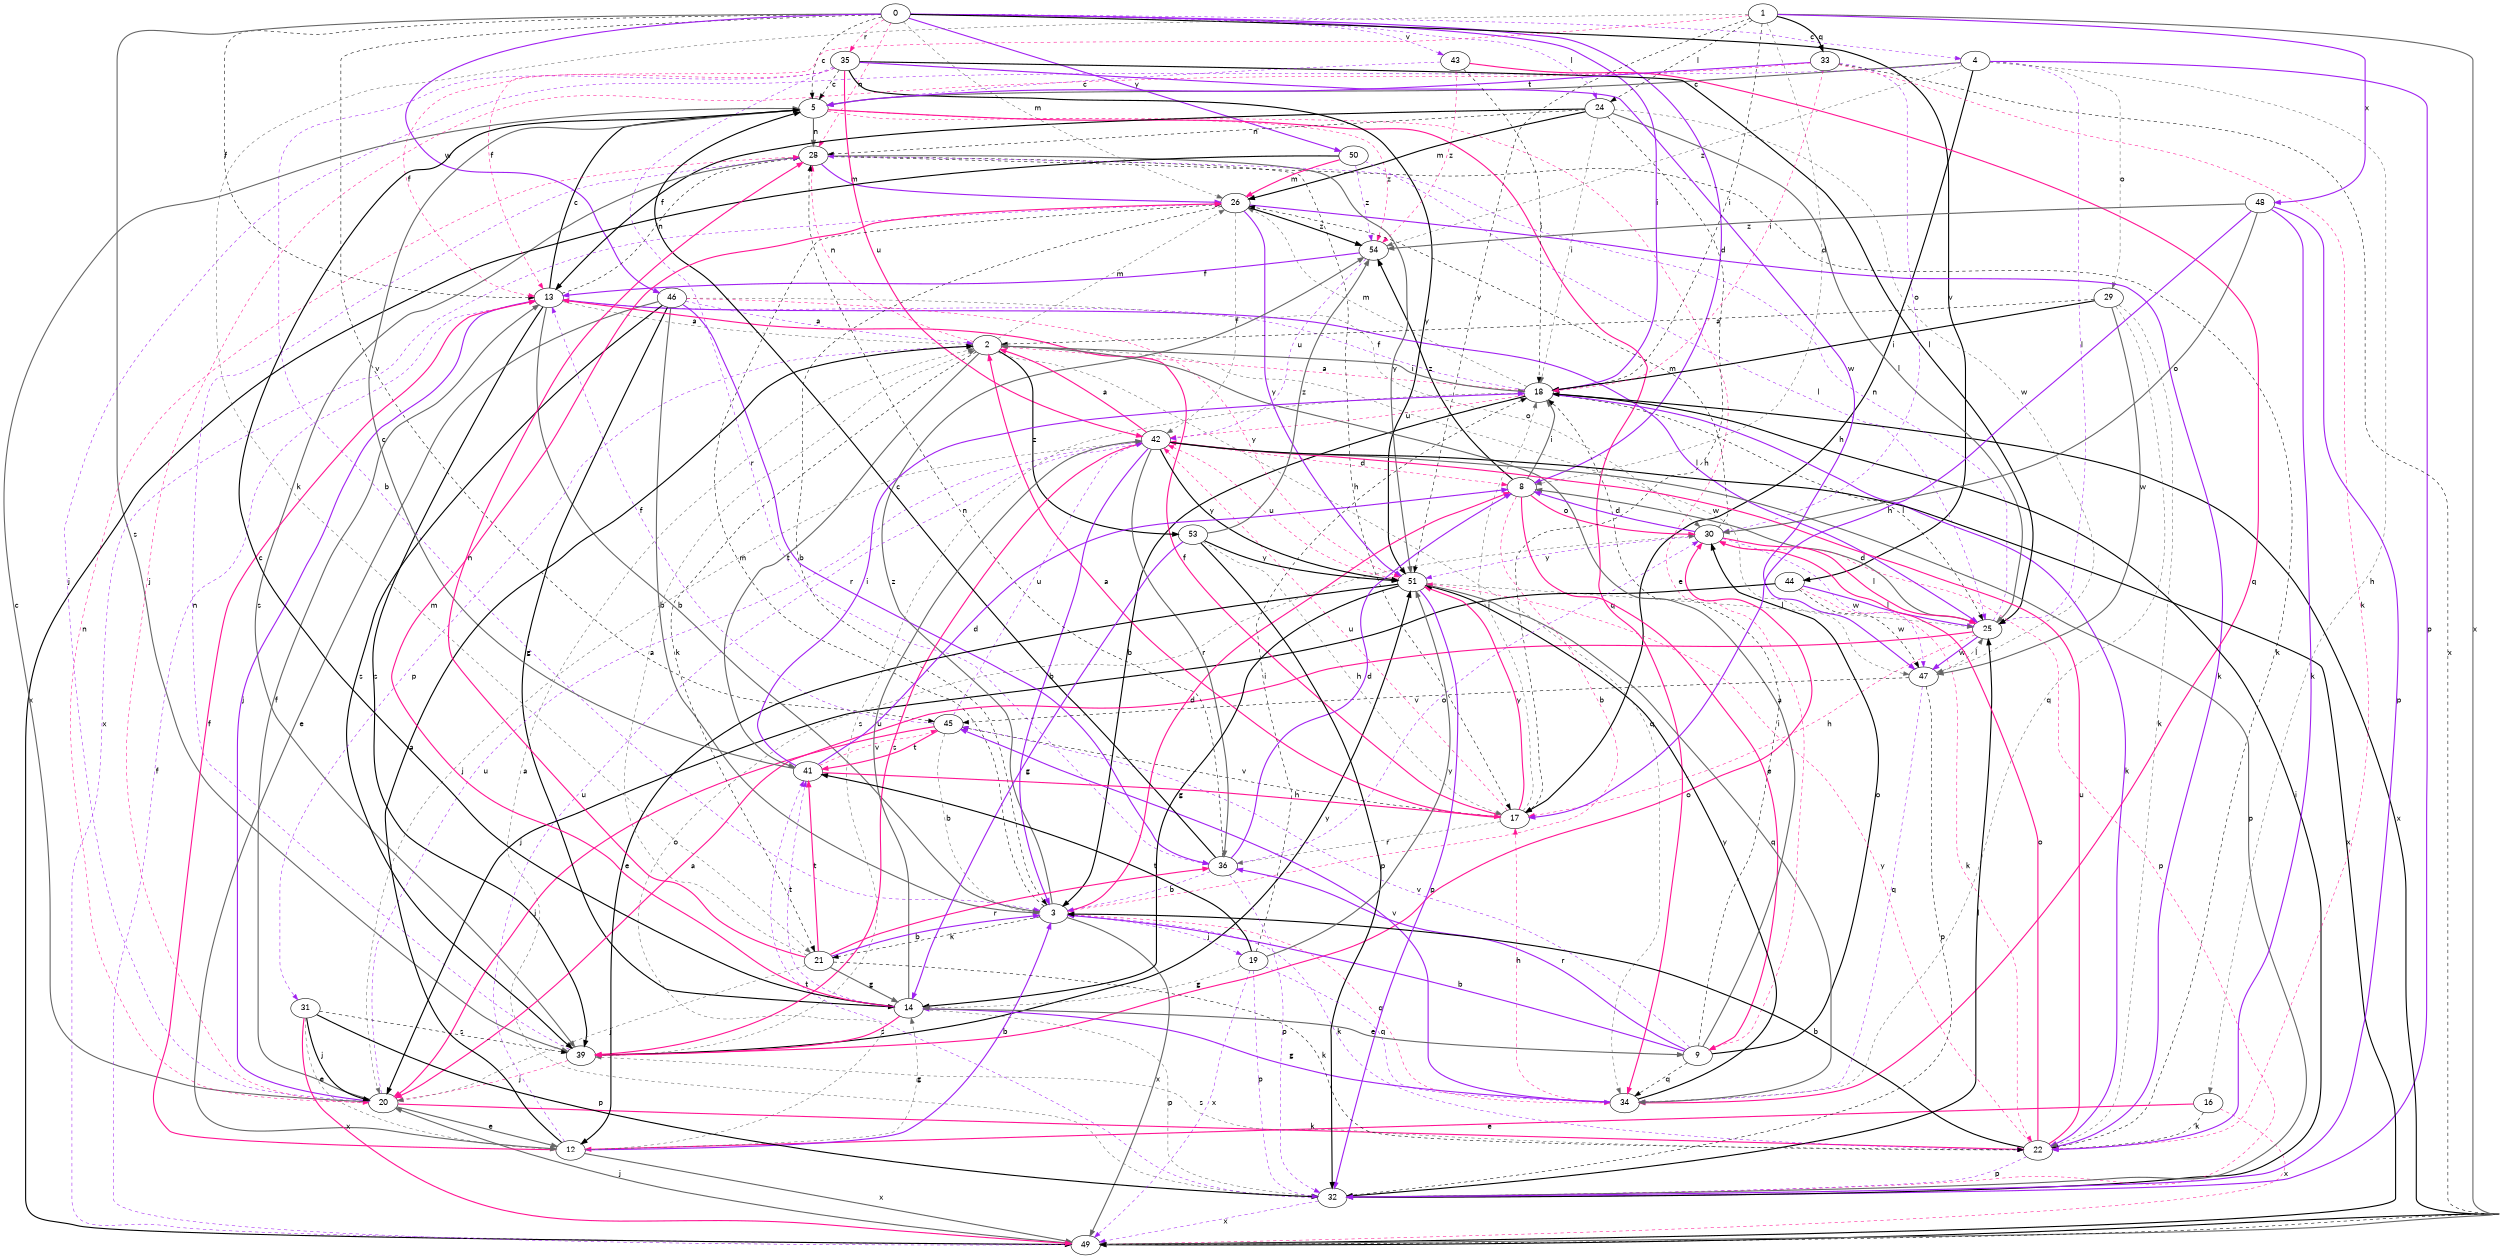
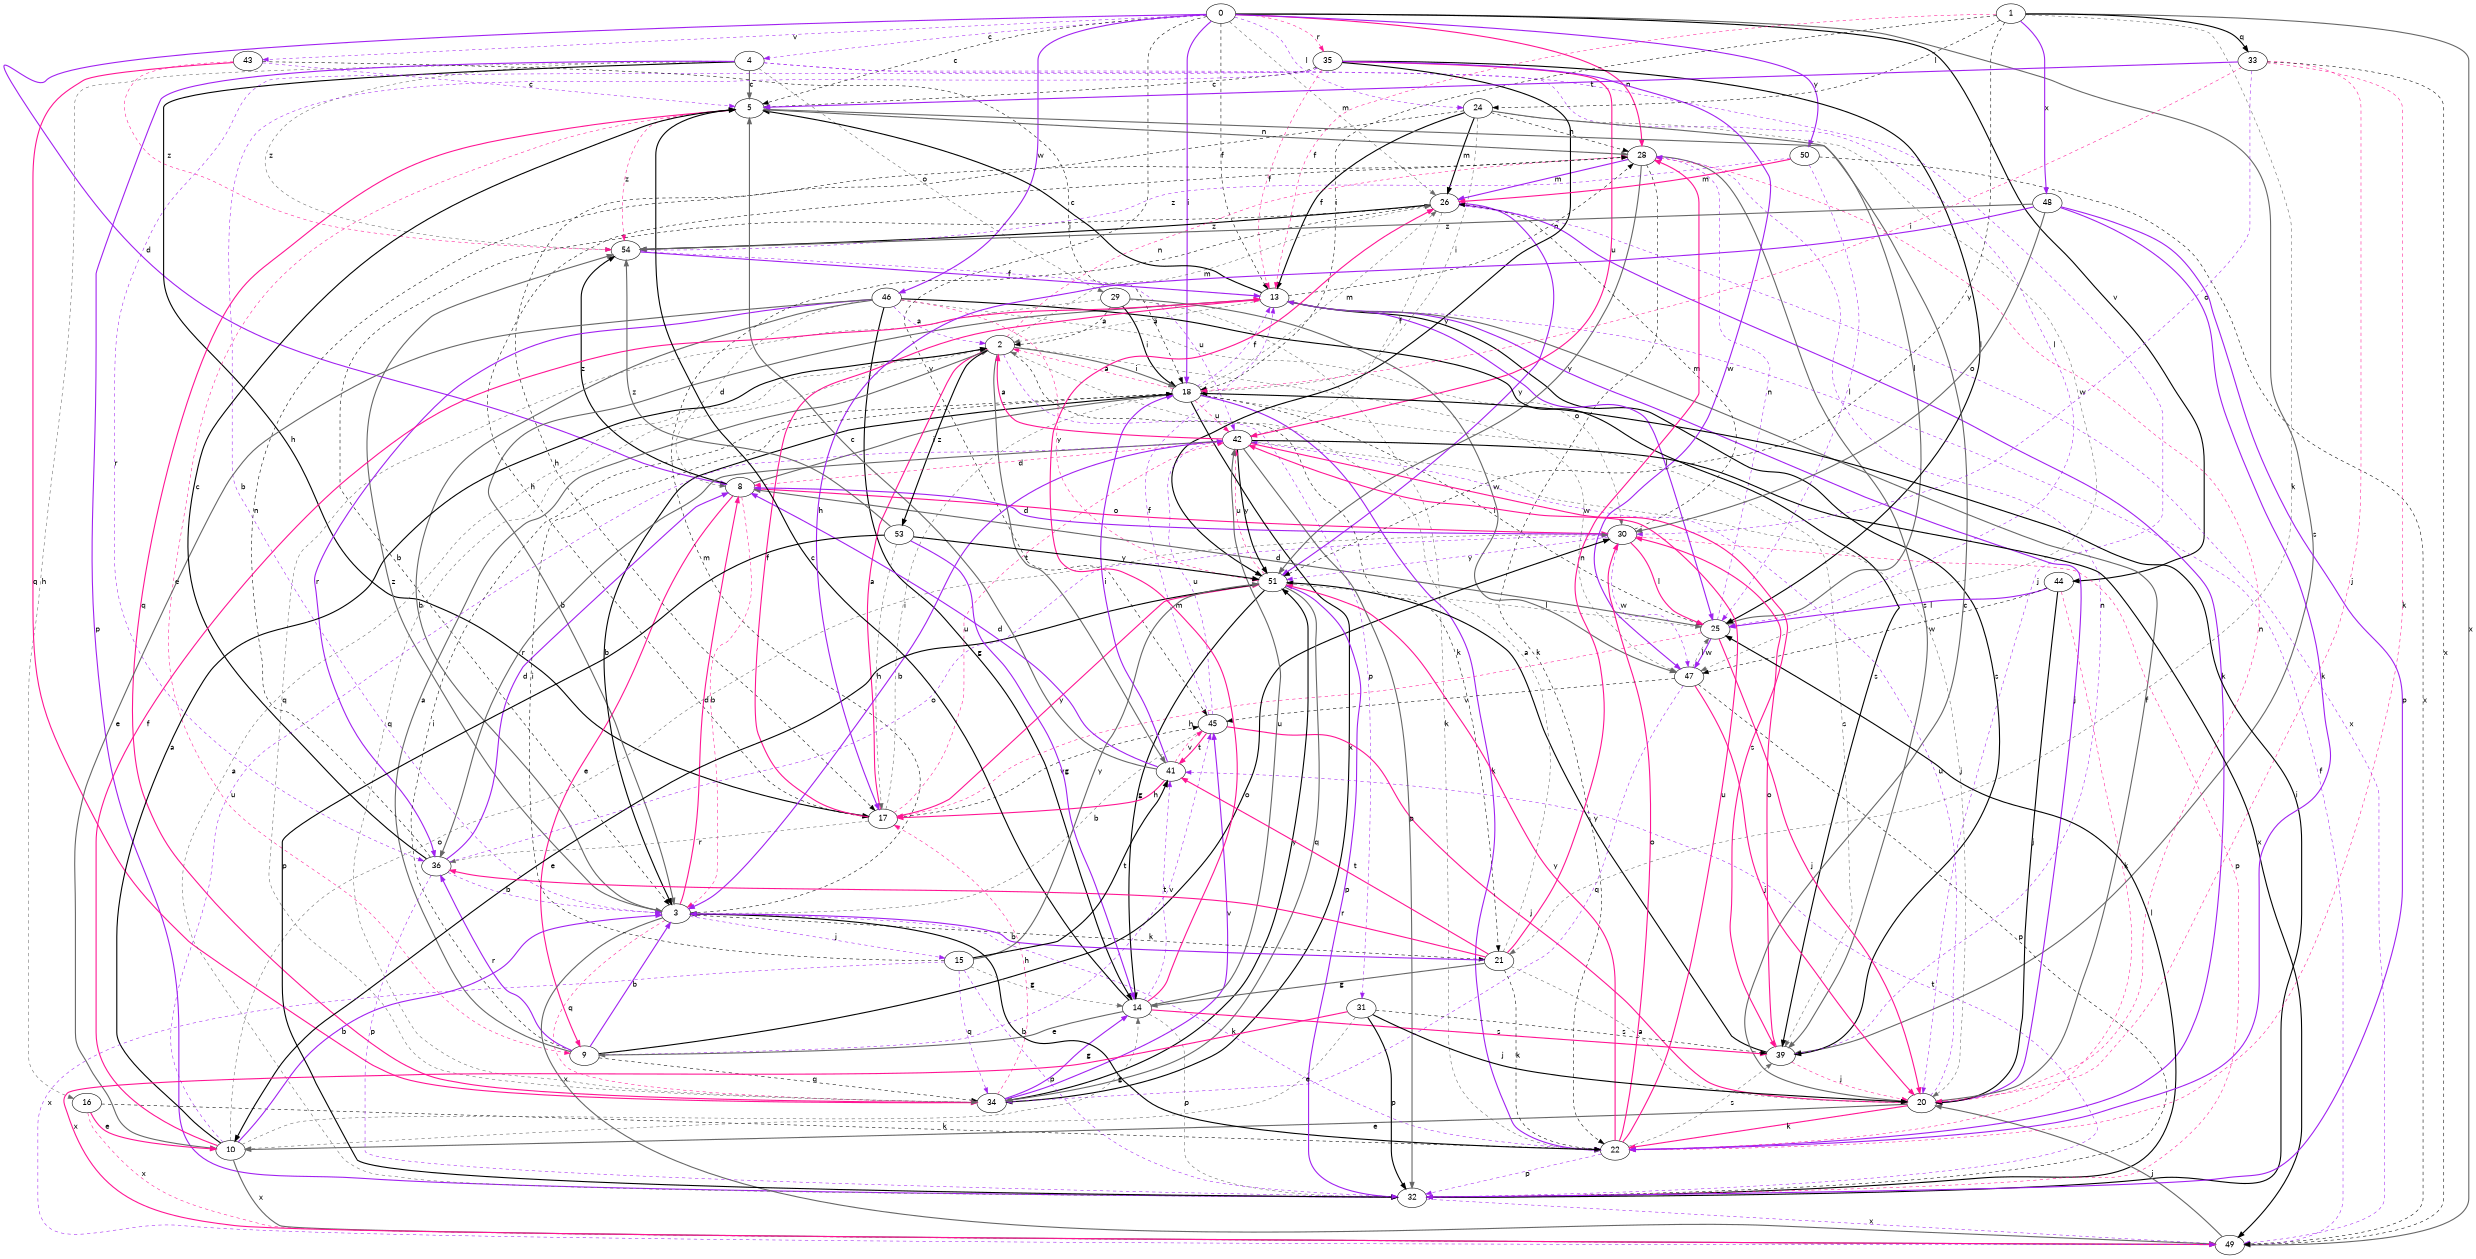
edge "0" -> "28": style dashed -> bold
edge "1" -> "8": now "46" -> "8"
edge "50" -> "49": style bold -> dashed
edge "22" -> "51": style dashed -> bold
edge "25" -> "20": label "a" -> "j"
edge "47" -> "20": added, label "j"
node "19": label "19" -> "15"
edge "21" -> "20": label "j" -> "a"
node "12": label "12" -> "10"
edge "18" -> "49": now "18" -> "34"
